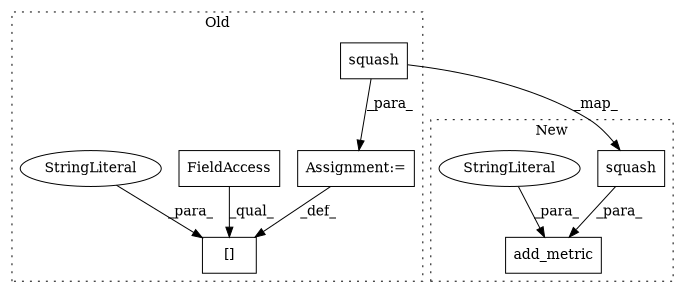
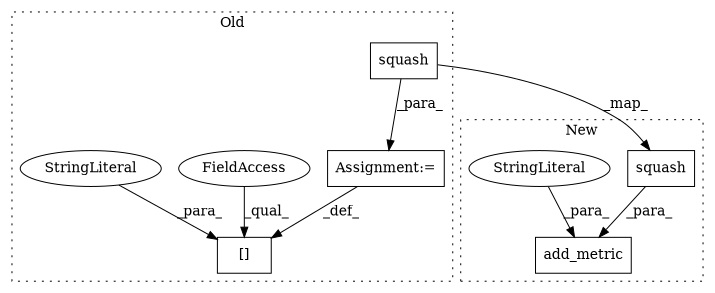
node "FieldAccess": shape box -> ellipse
